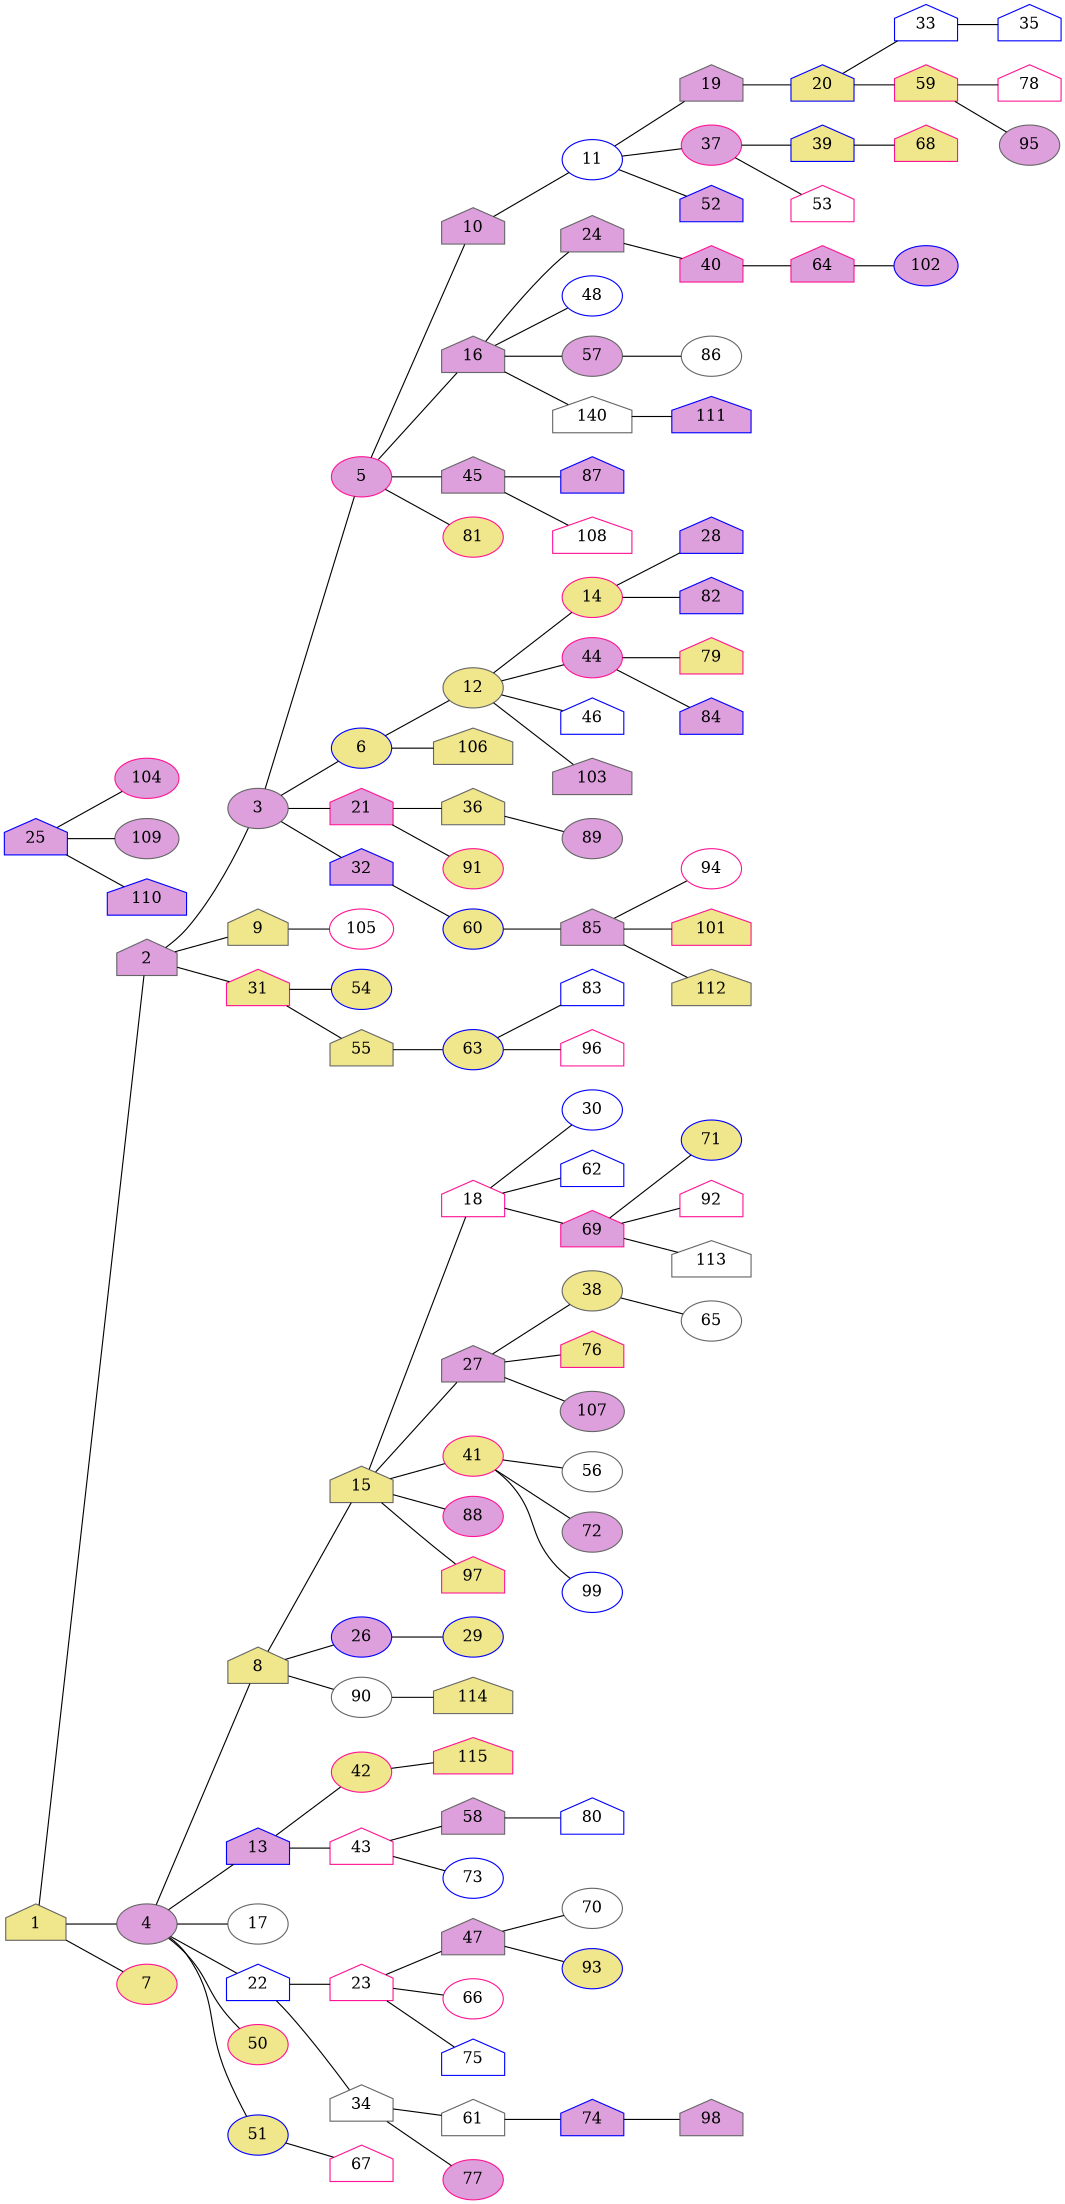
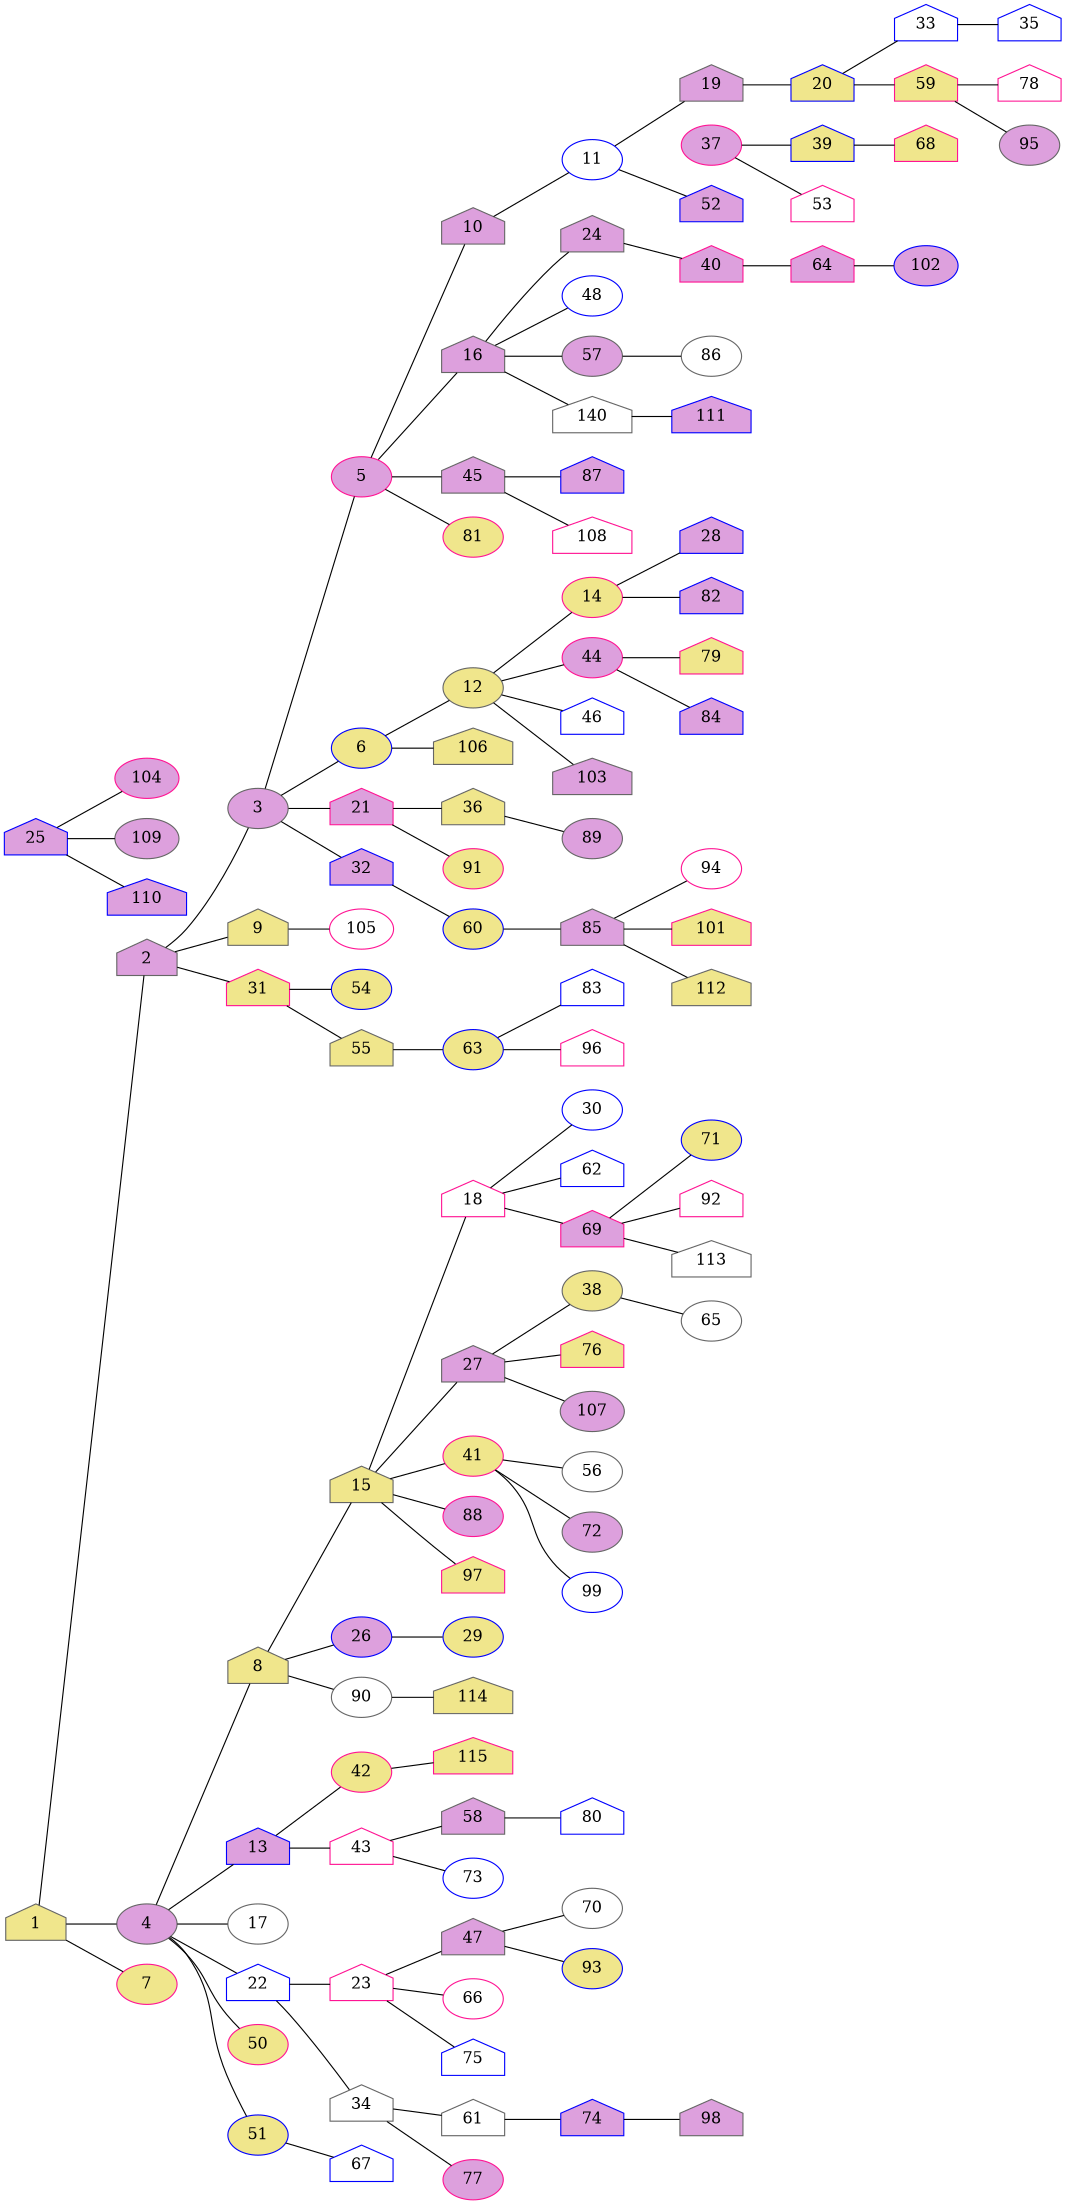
edge "37" -- "11": removed
node "67": color deeppink -> blue
